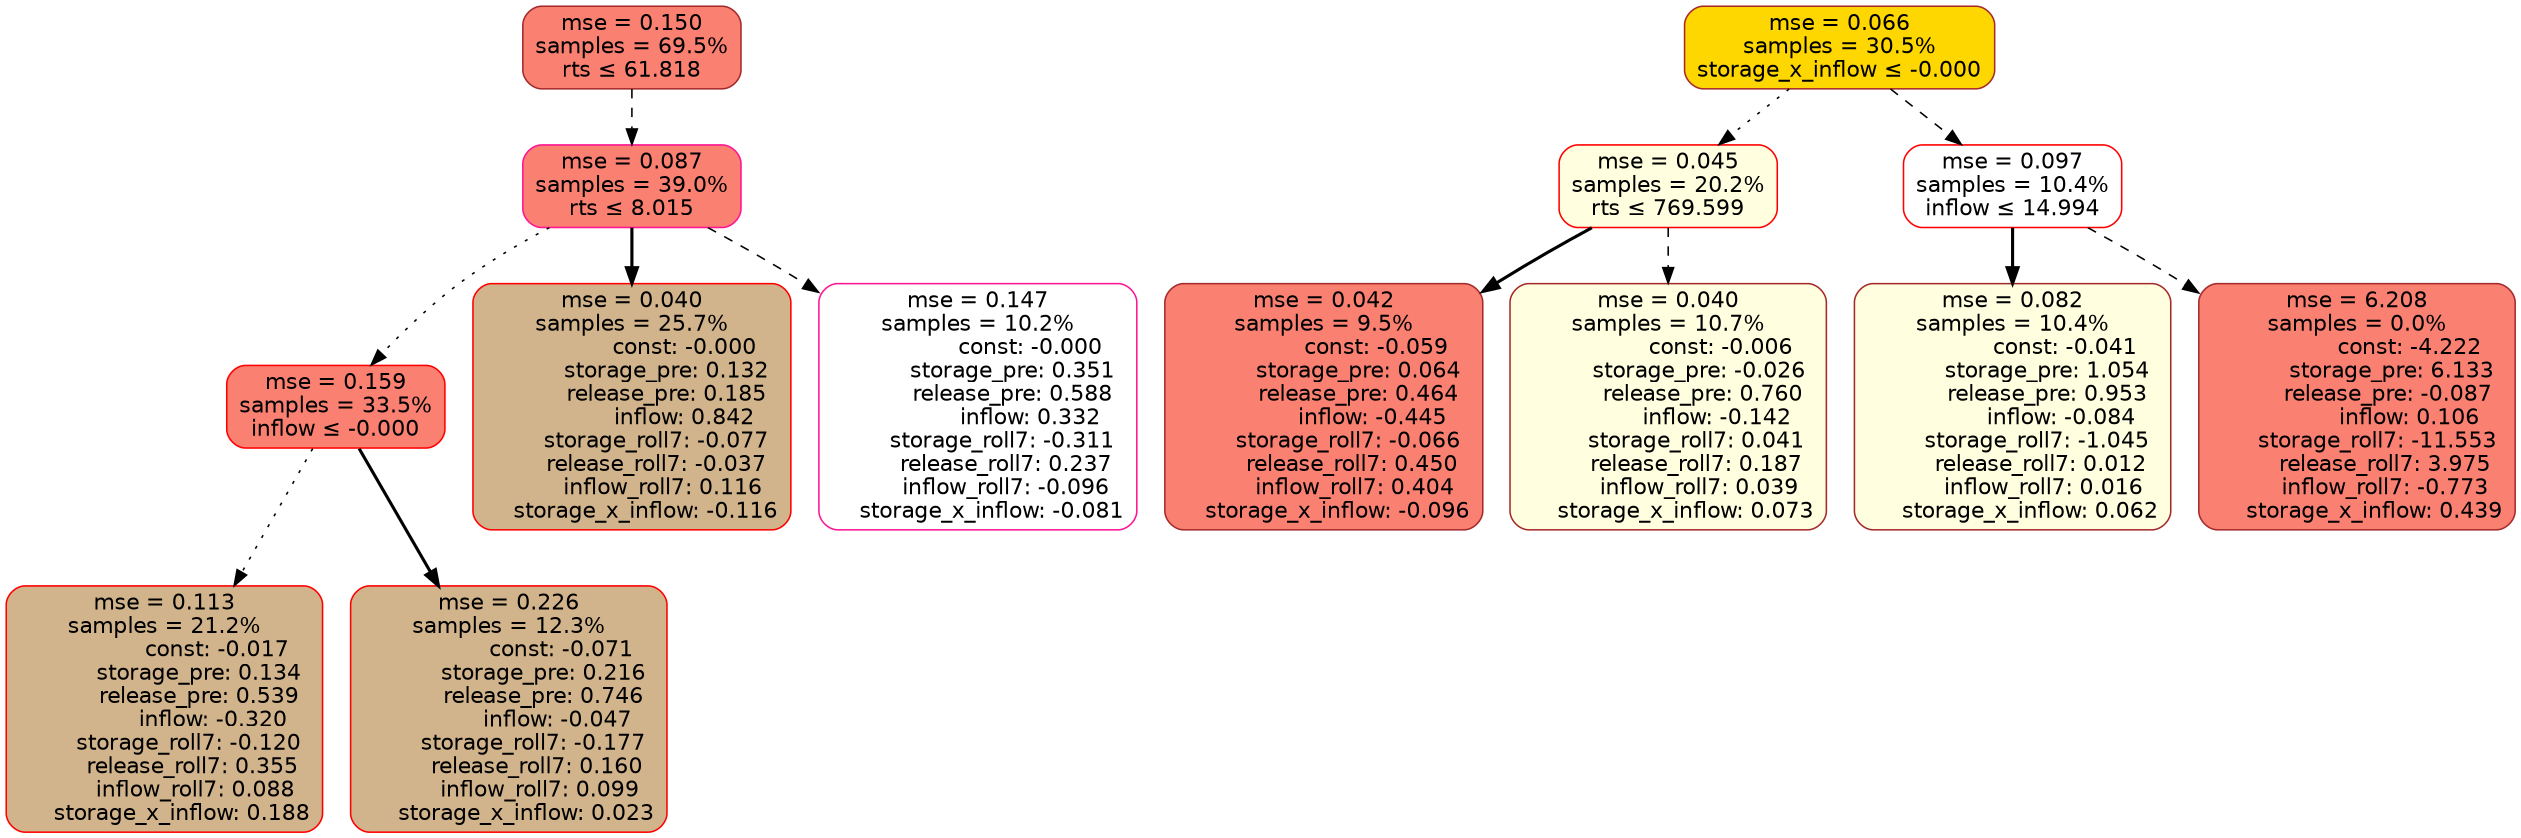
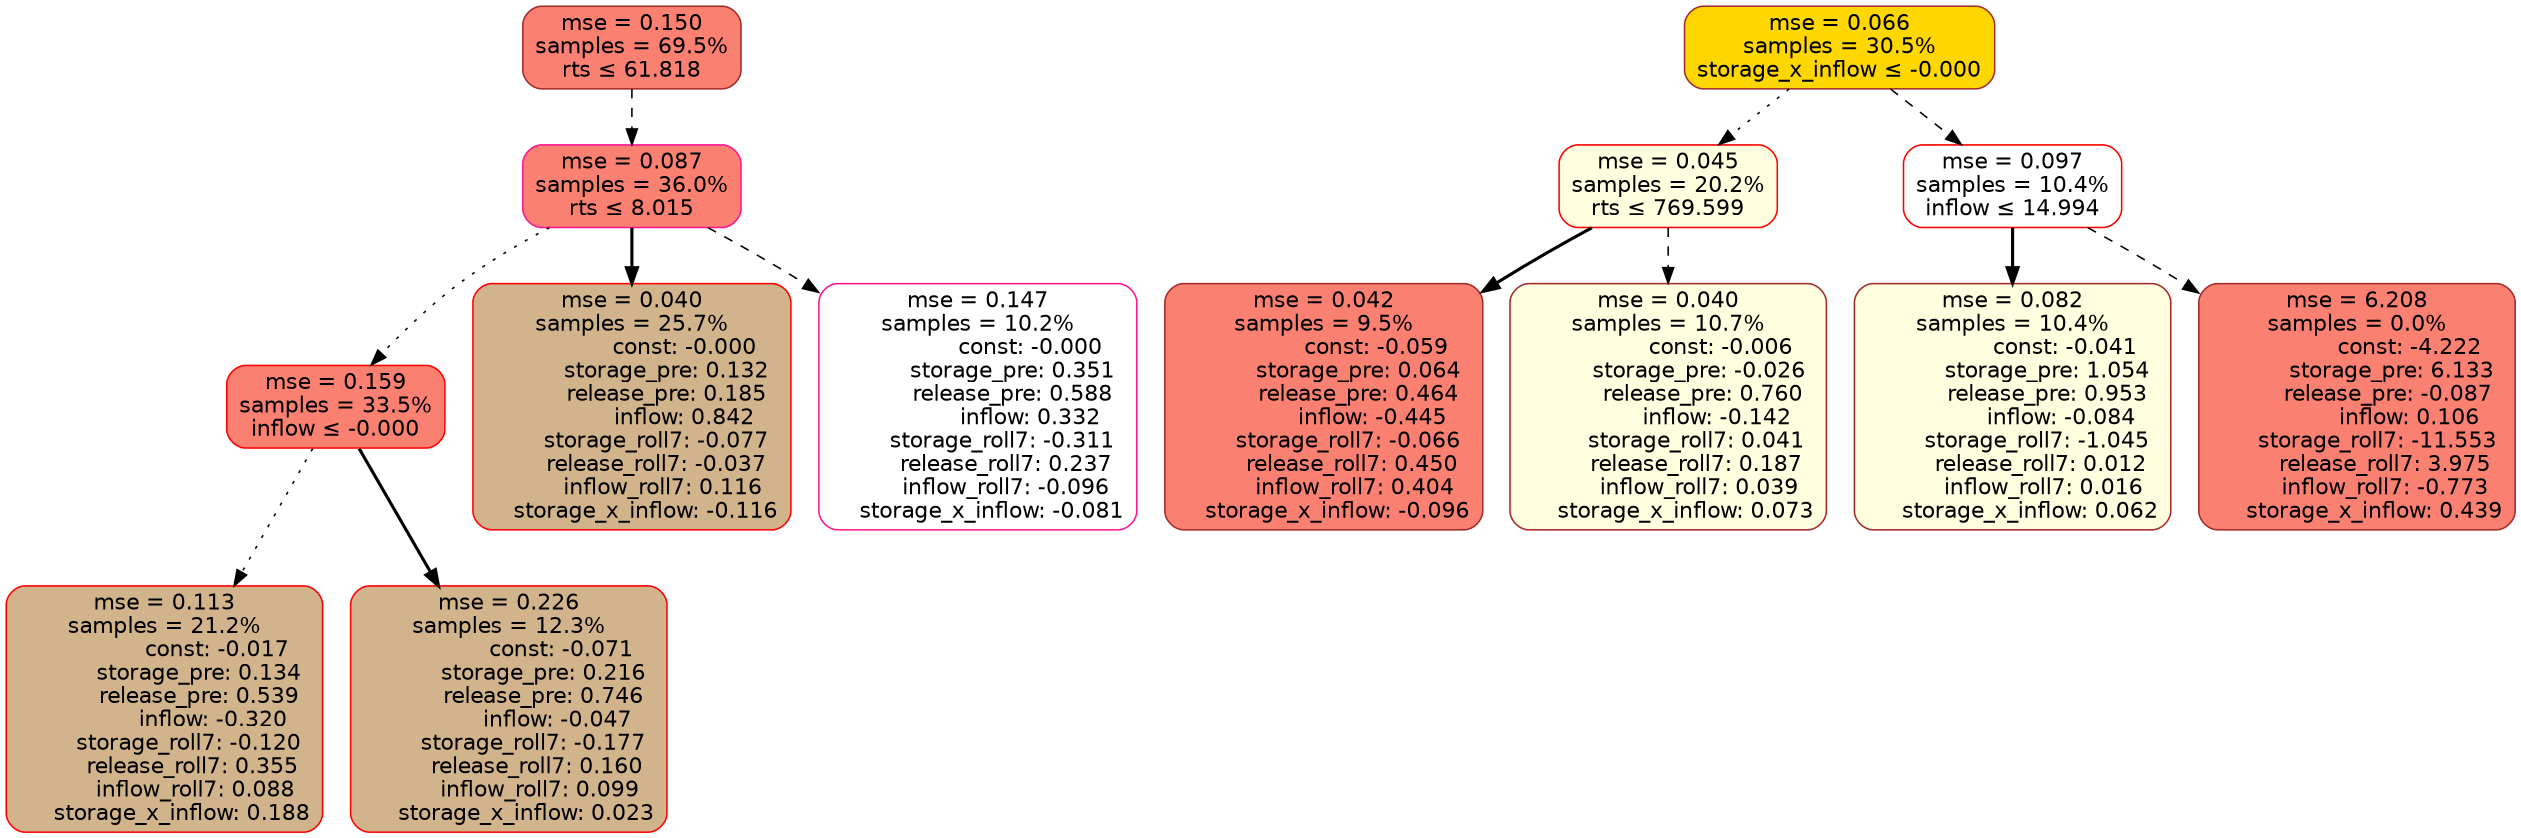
node "mse = 0.087 samples = 39.0% rts ≤ 8.015": label "mse = 0.087 samples = 39.0% rts ≤ 8.015" -> "mse = 0.087 samples = 36.0% rts ≤ 8.015"
